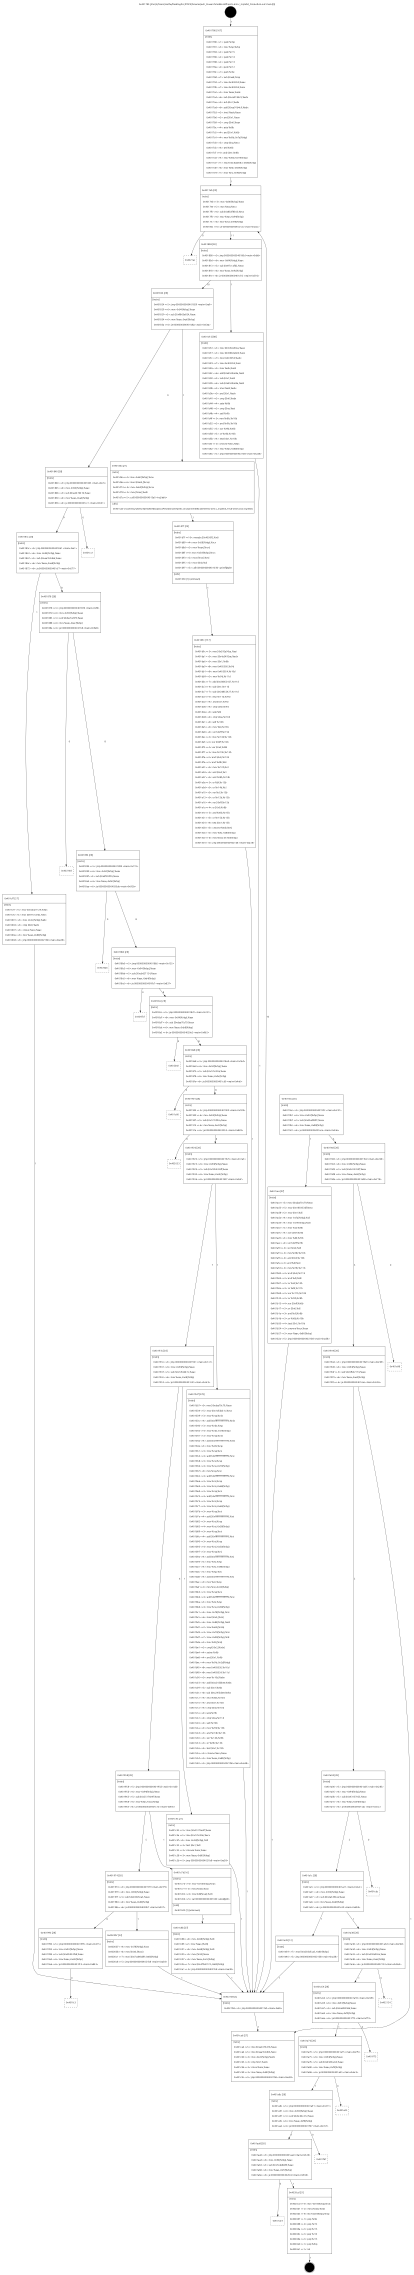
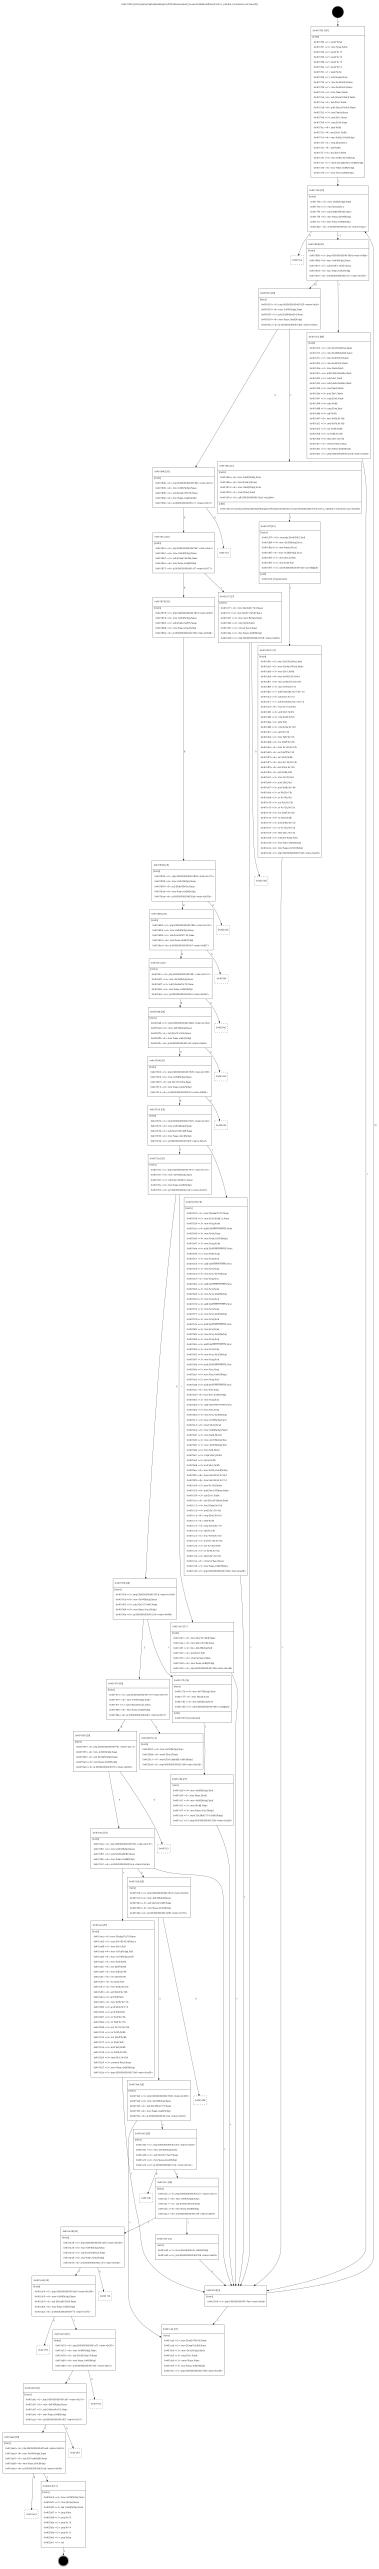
edge "0x401878 [28]" -> "0x402168": now "0x401cf7 [27]" -> "0x402168"
edge "0x401990 [28]" -> "0x4019ac [28]": added, label "4"
edge "0x4020b7 [22]" -> "0x4021b8 [5]": now "0x4019ac [28]" -> "0x4021b8 [5]"
